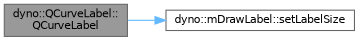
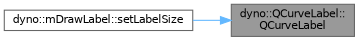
edge "dyno::QCurveLabel:: QCurveLabel" -> "dyno::mDrawLabel::setLabelSize": reversed
